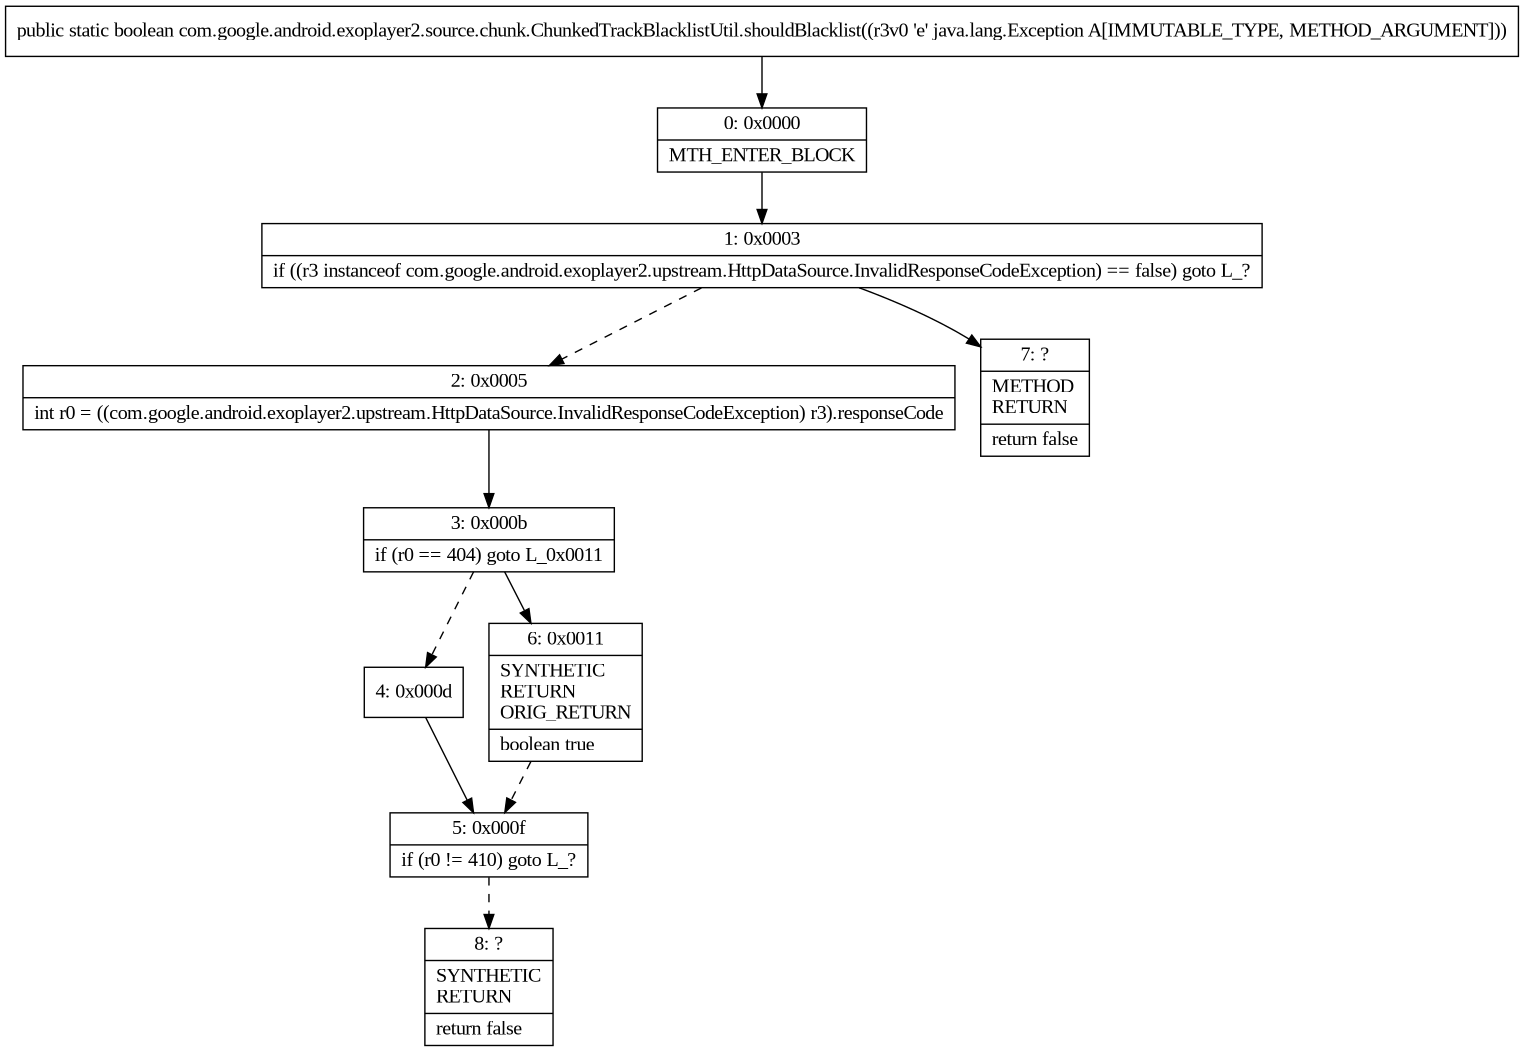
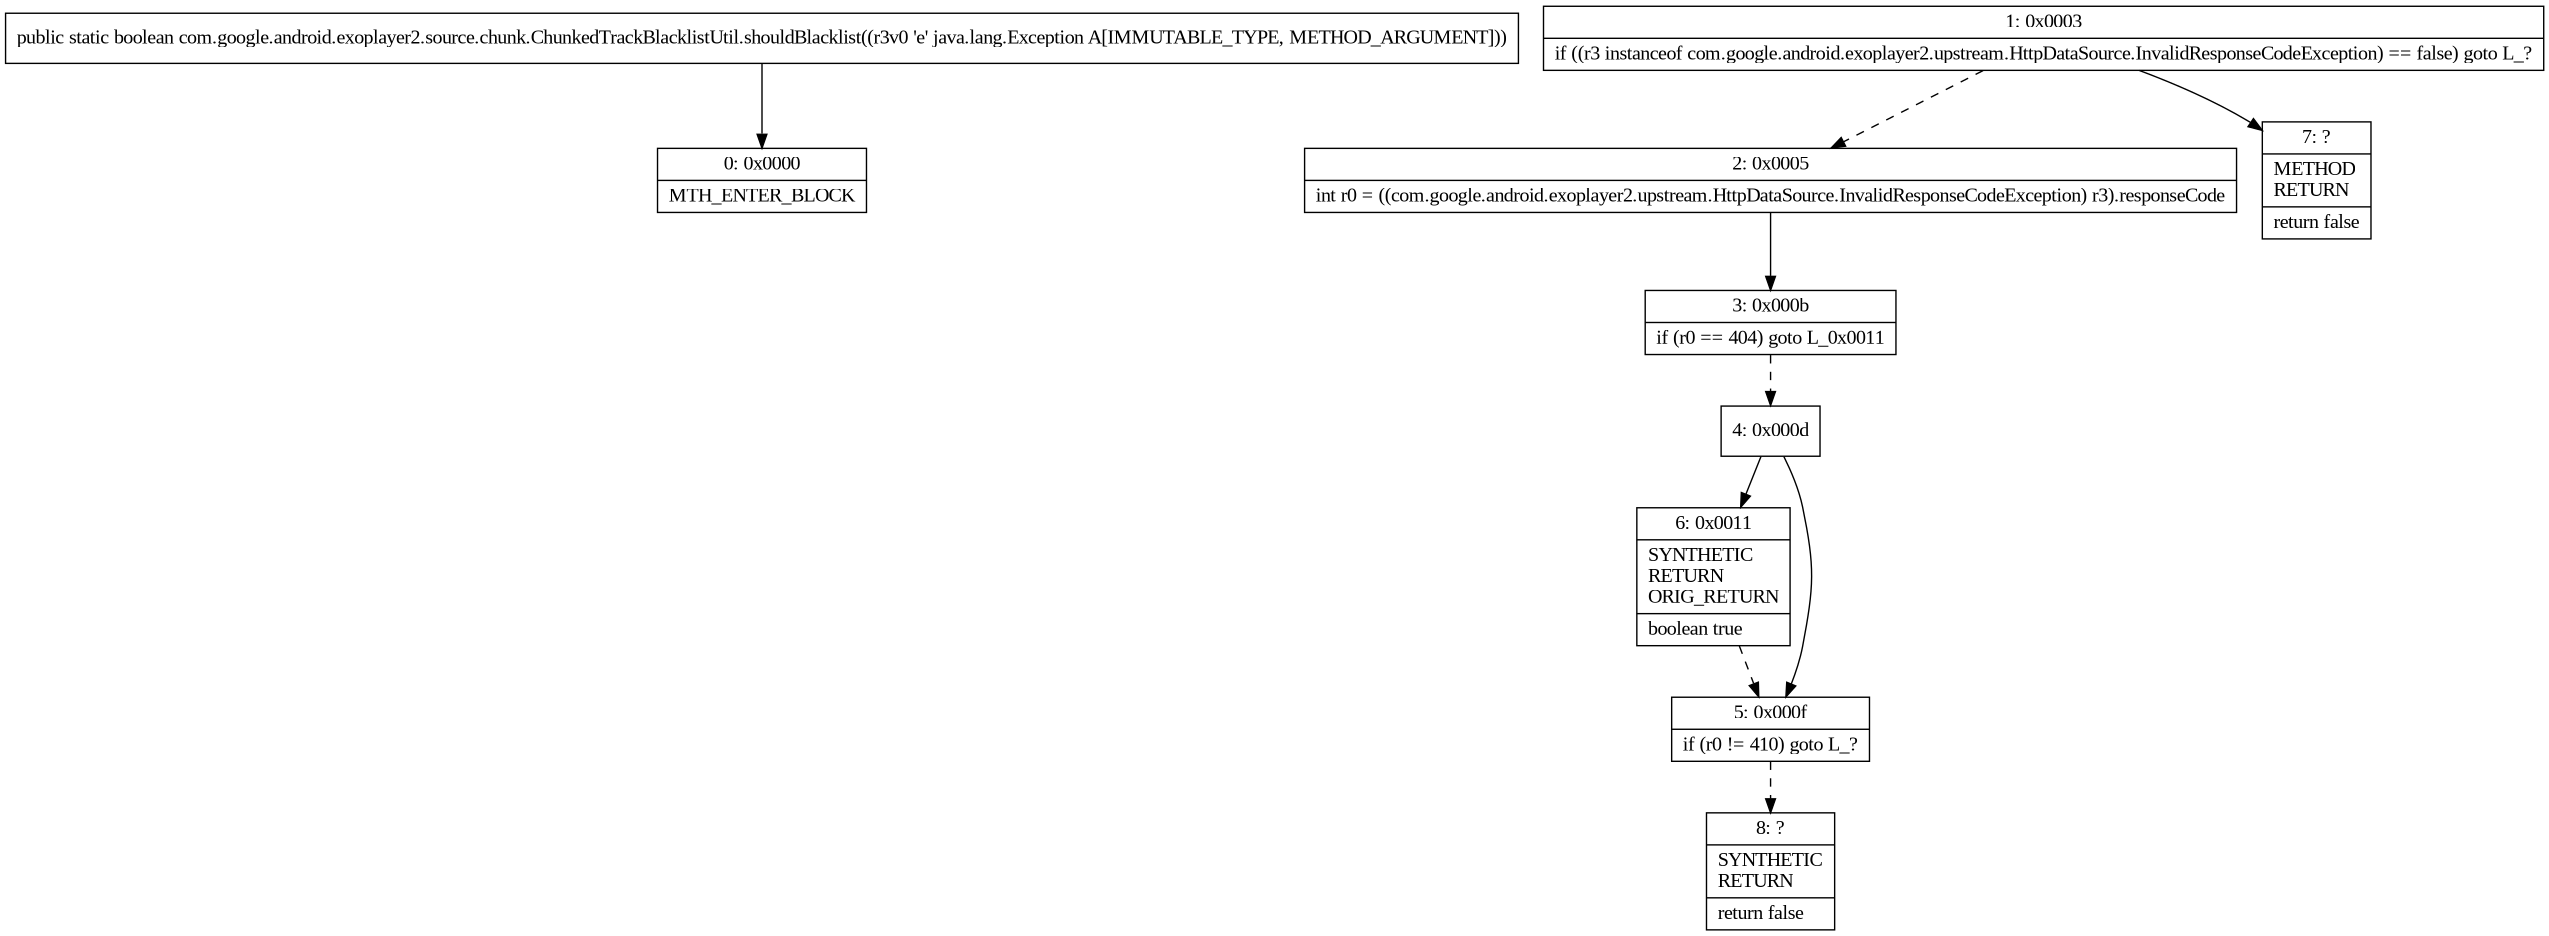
edge "0: 0x0000" -> "1: 0x0003": removed
edge "3: 0x000b" -> "6: 0x0011": now "4: 0x000d" -> "6: 0x0011"
